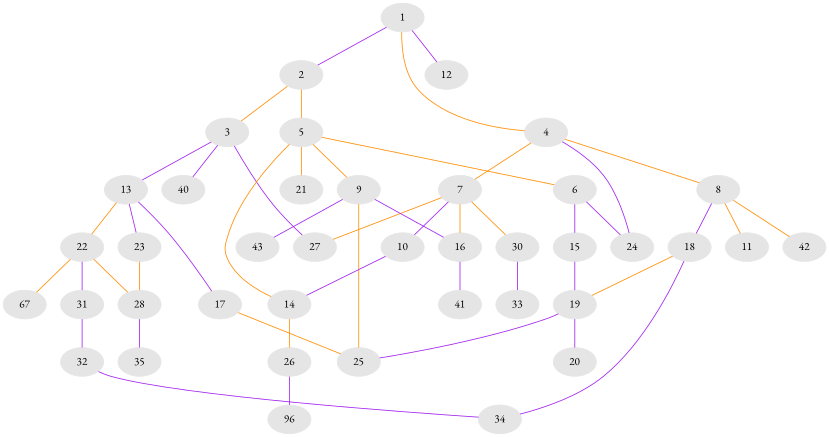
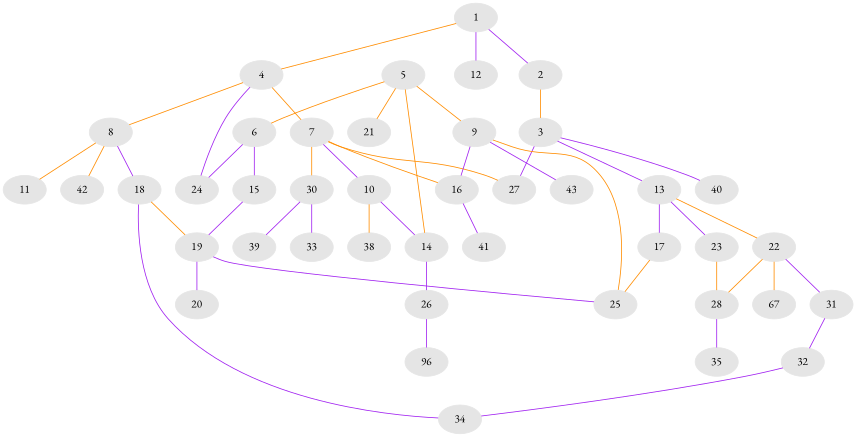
edge "2" -- "5": removed
node "39": added
node "38": added
edge "14" -- "26": color darkorange -> purple
